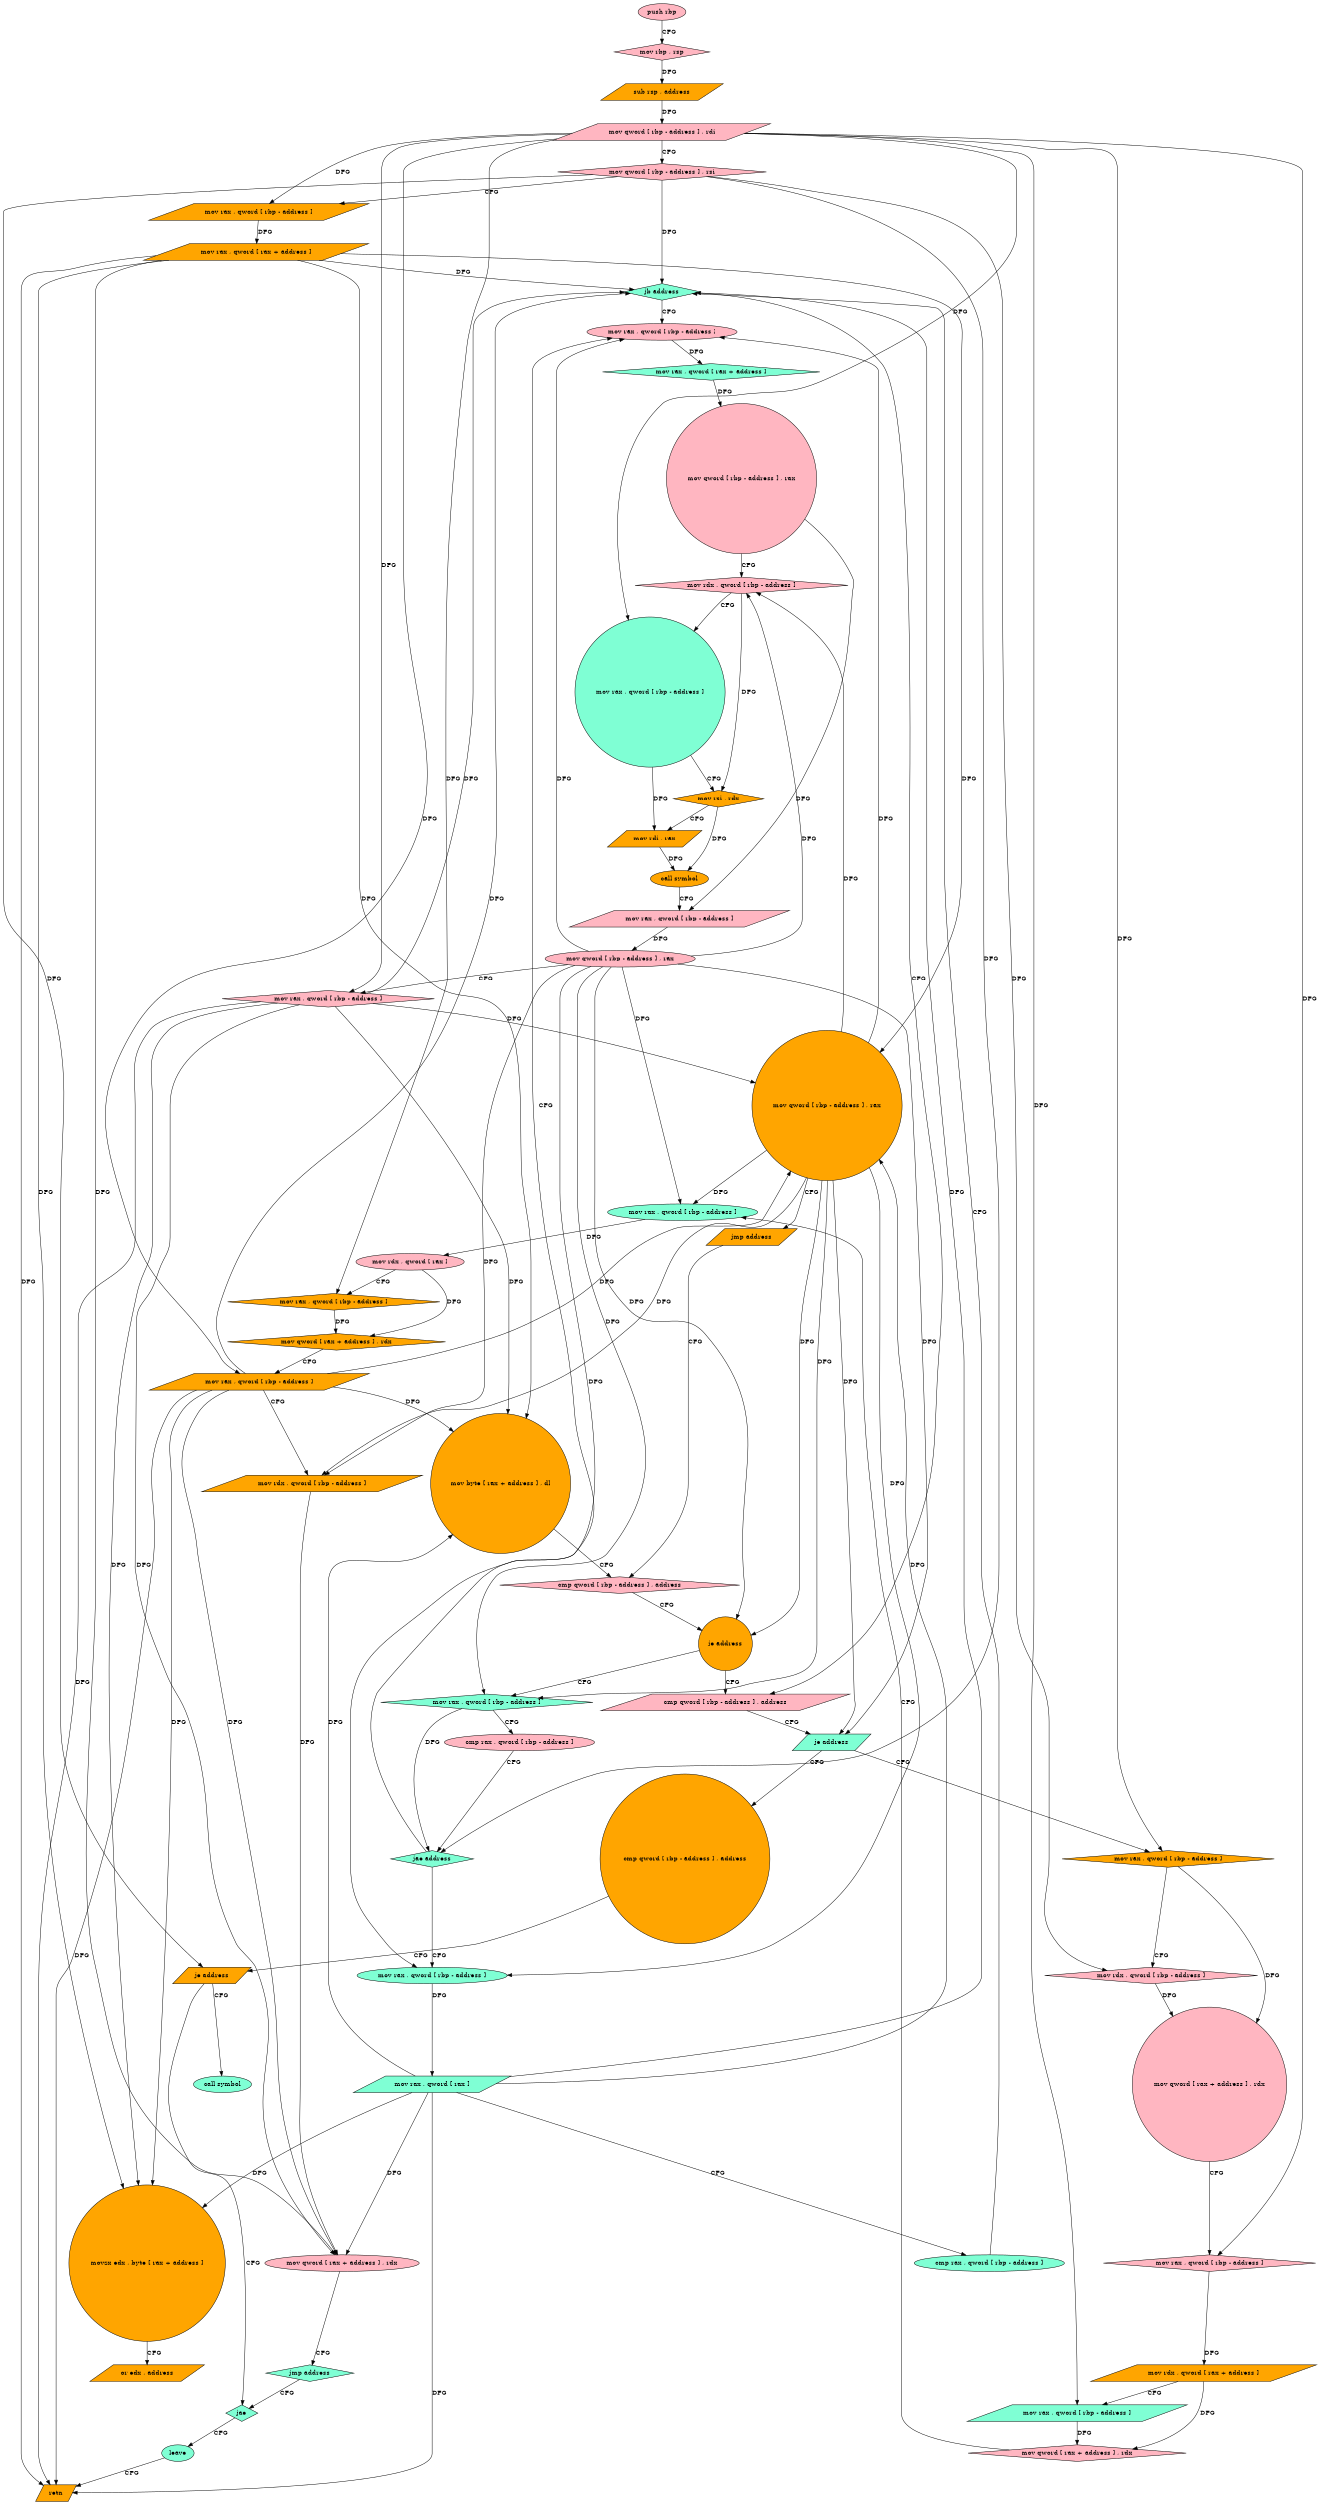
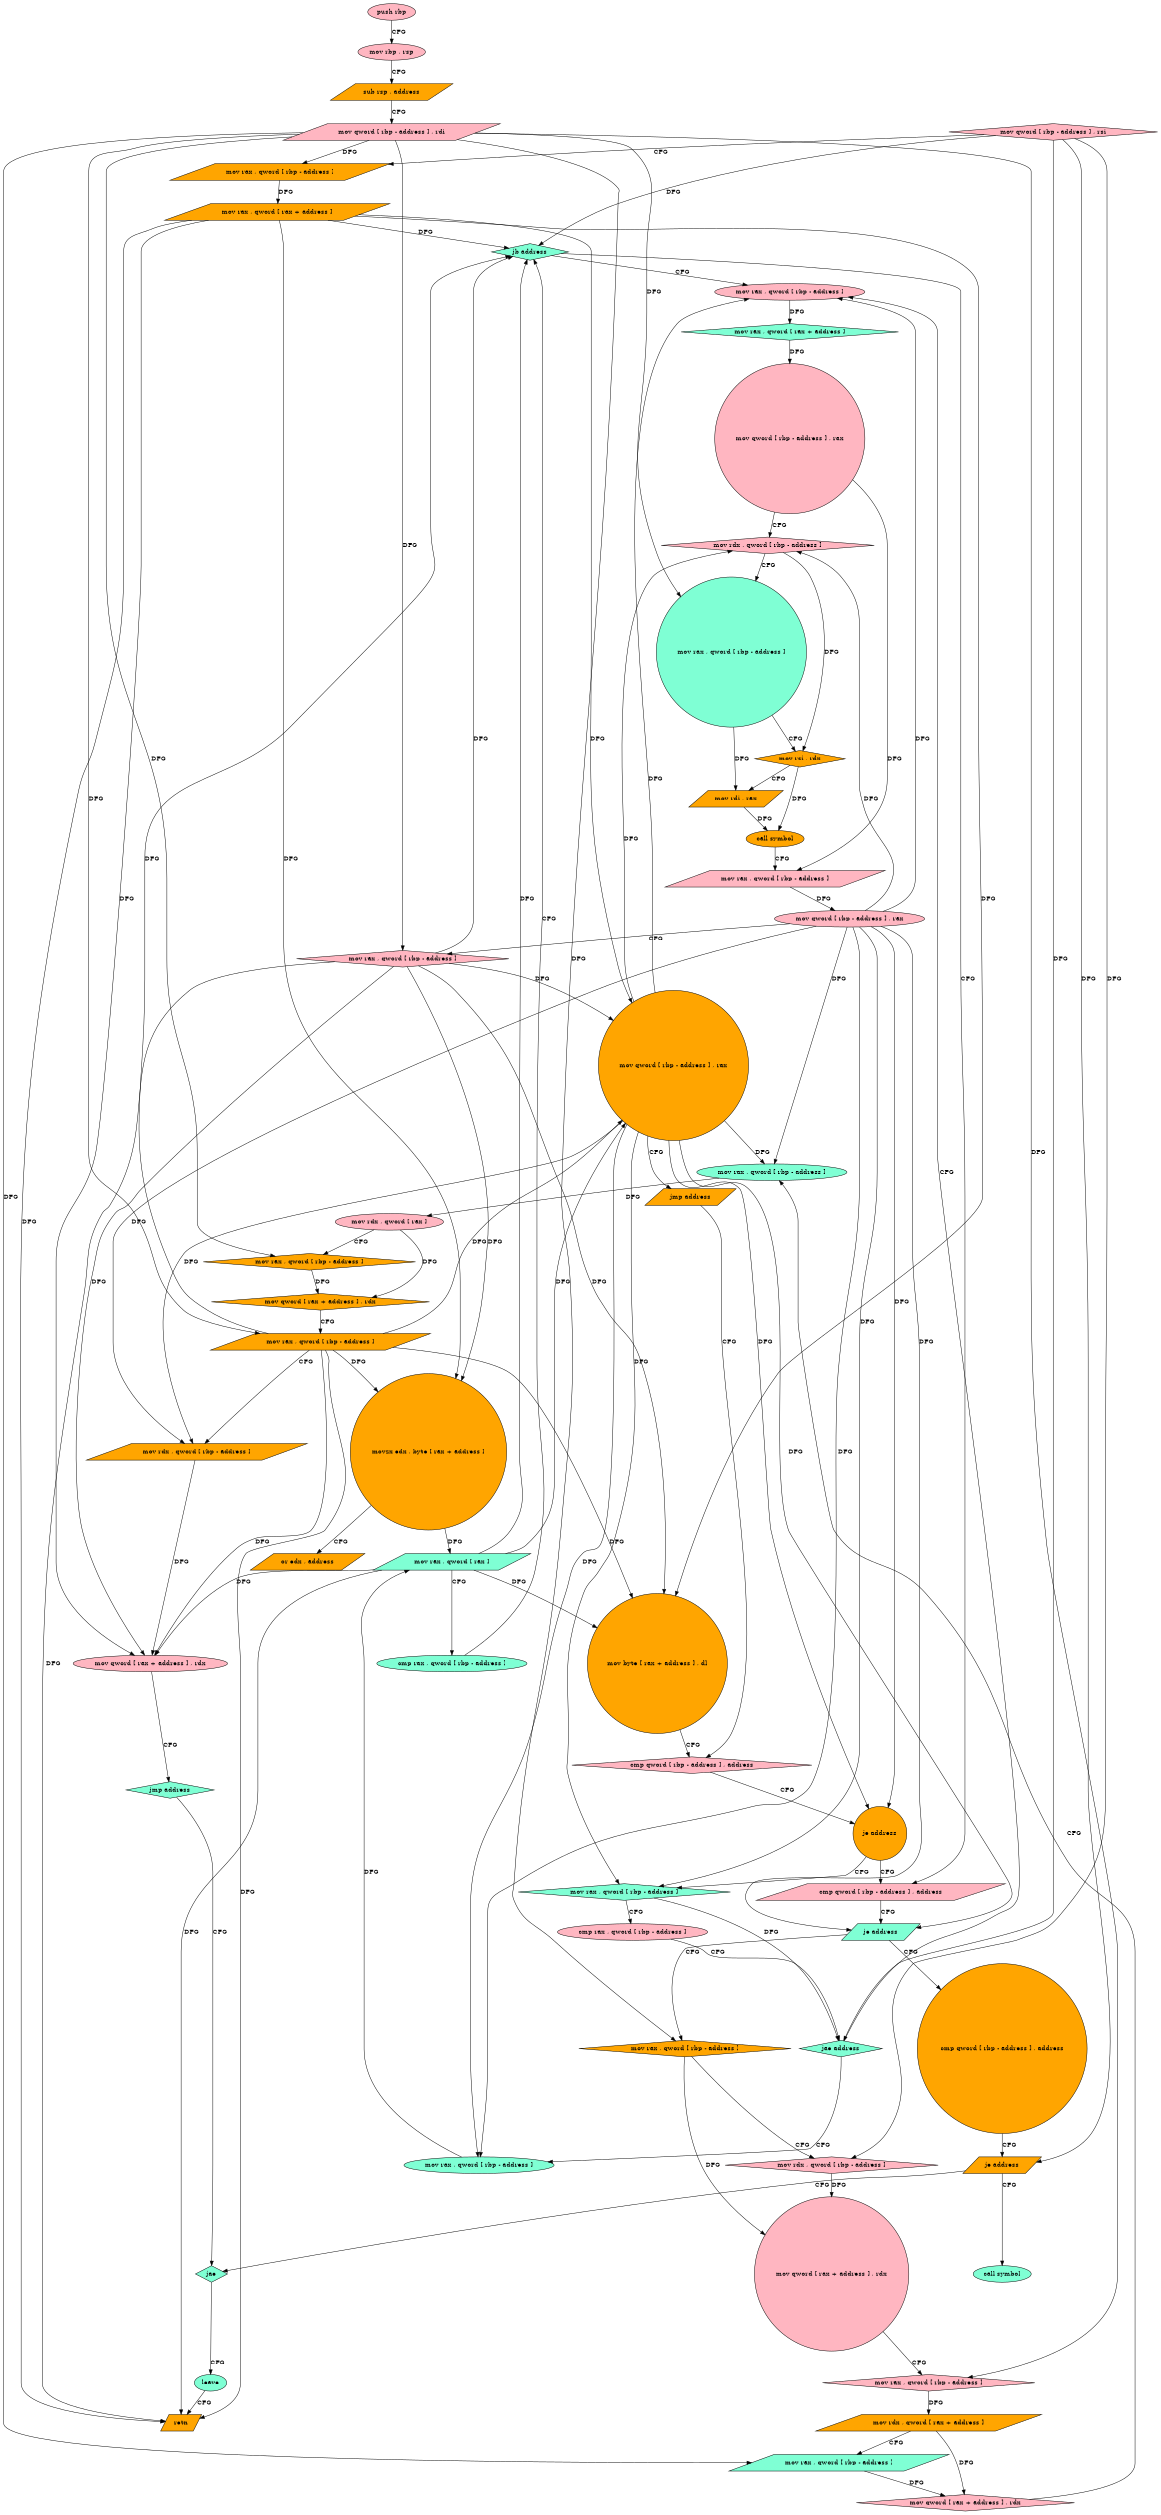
node "mov rbp , rsp": shape diamond -> ellipse
edge "mov rbp , rsp" -> "sub rsp , address": label "DFG" -> "CFG"
edge "sub rsp , address" -> "mov qword [ rbp - address ] , rdi": label "DFG" -> "CFG"
edge "mov qword [ rbp - address ] , rdi" -> "mov qword [ rbp - address ] , rsi": removed, label "CFG"
edge "mov rax , qword [ rax ]" -> "movzx edx , byte [ rax + address ]": reversed
